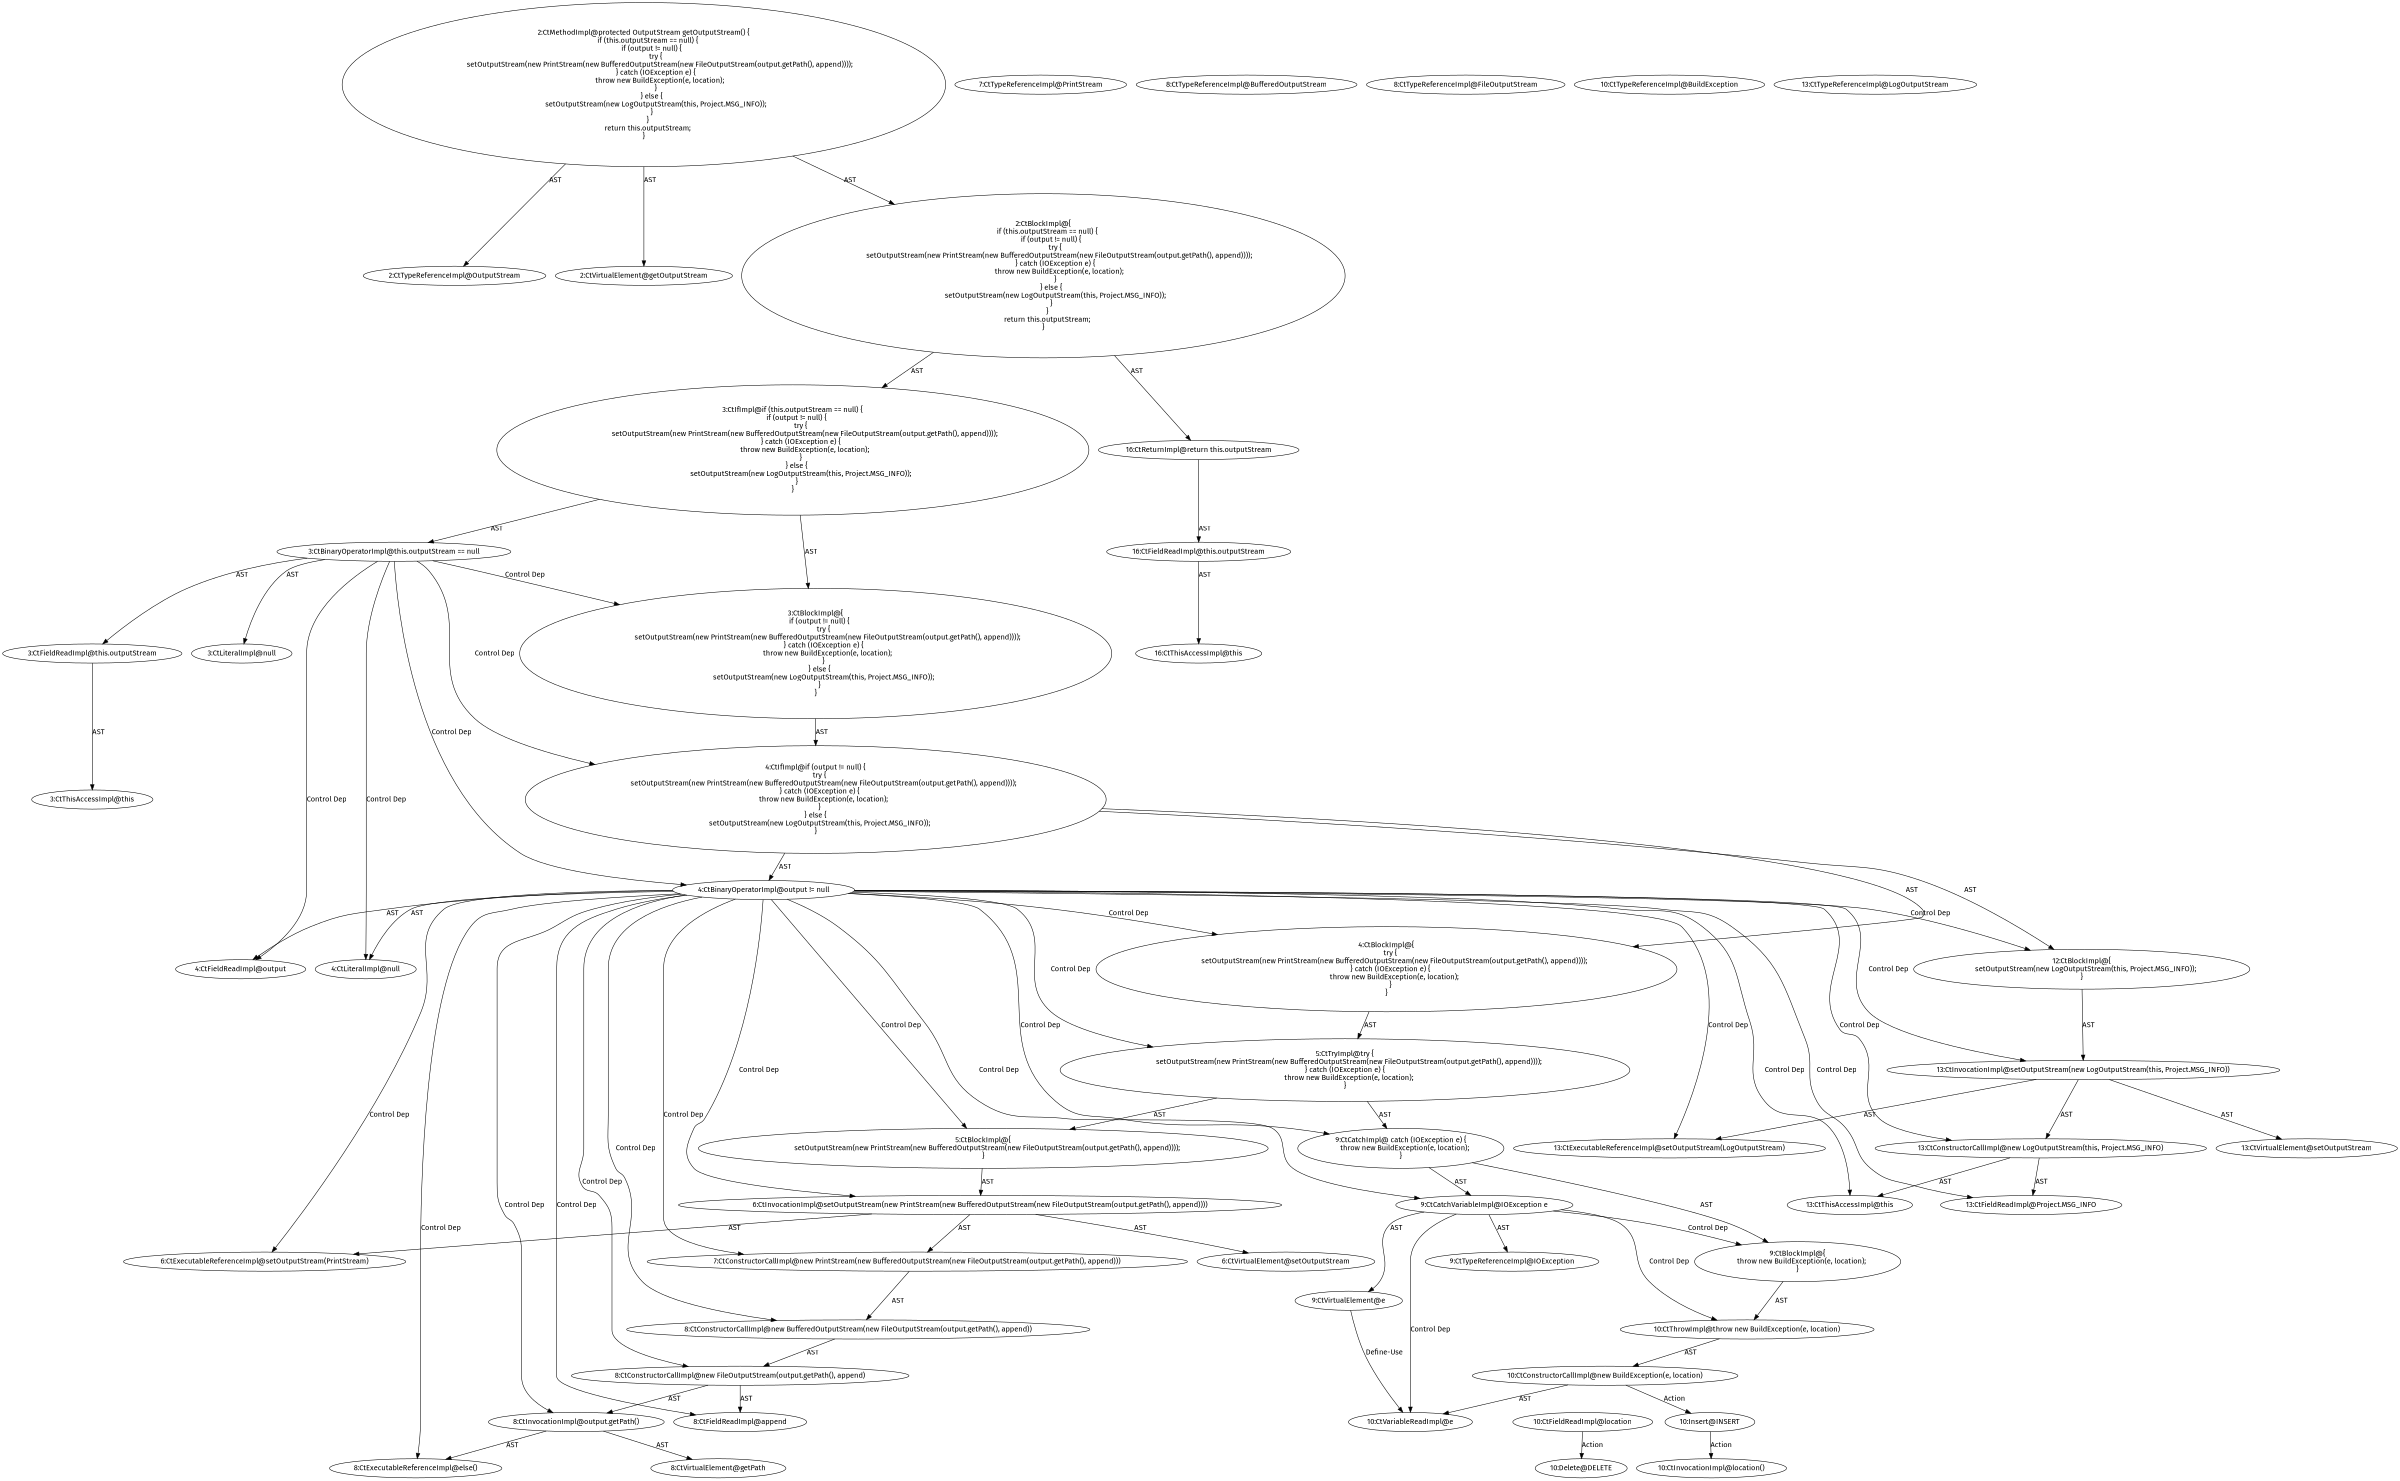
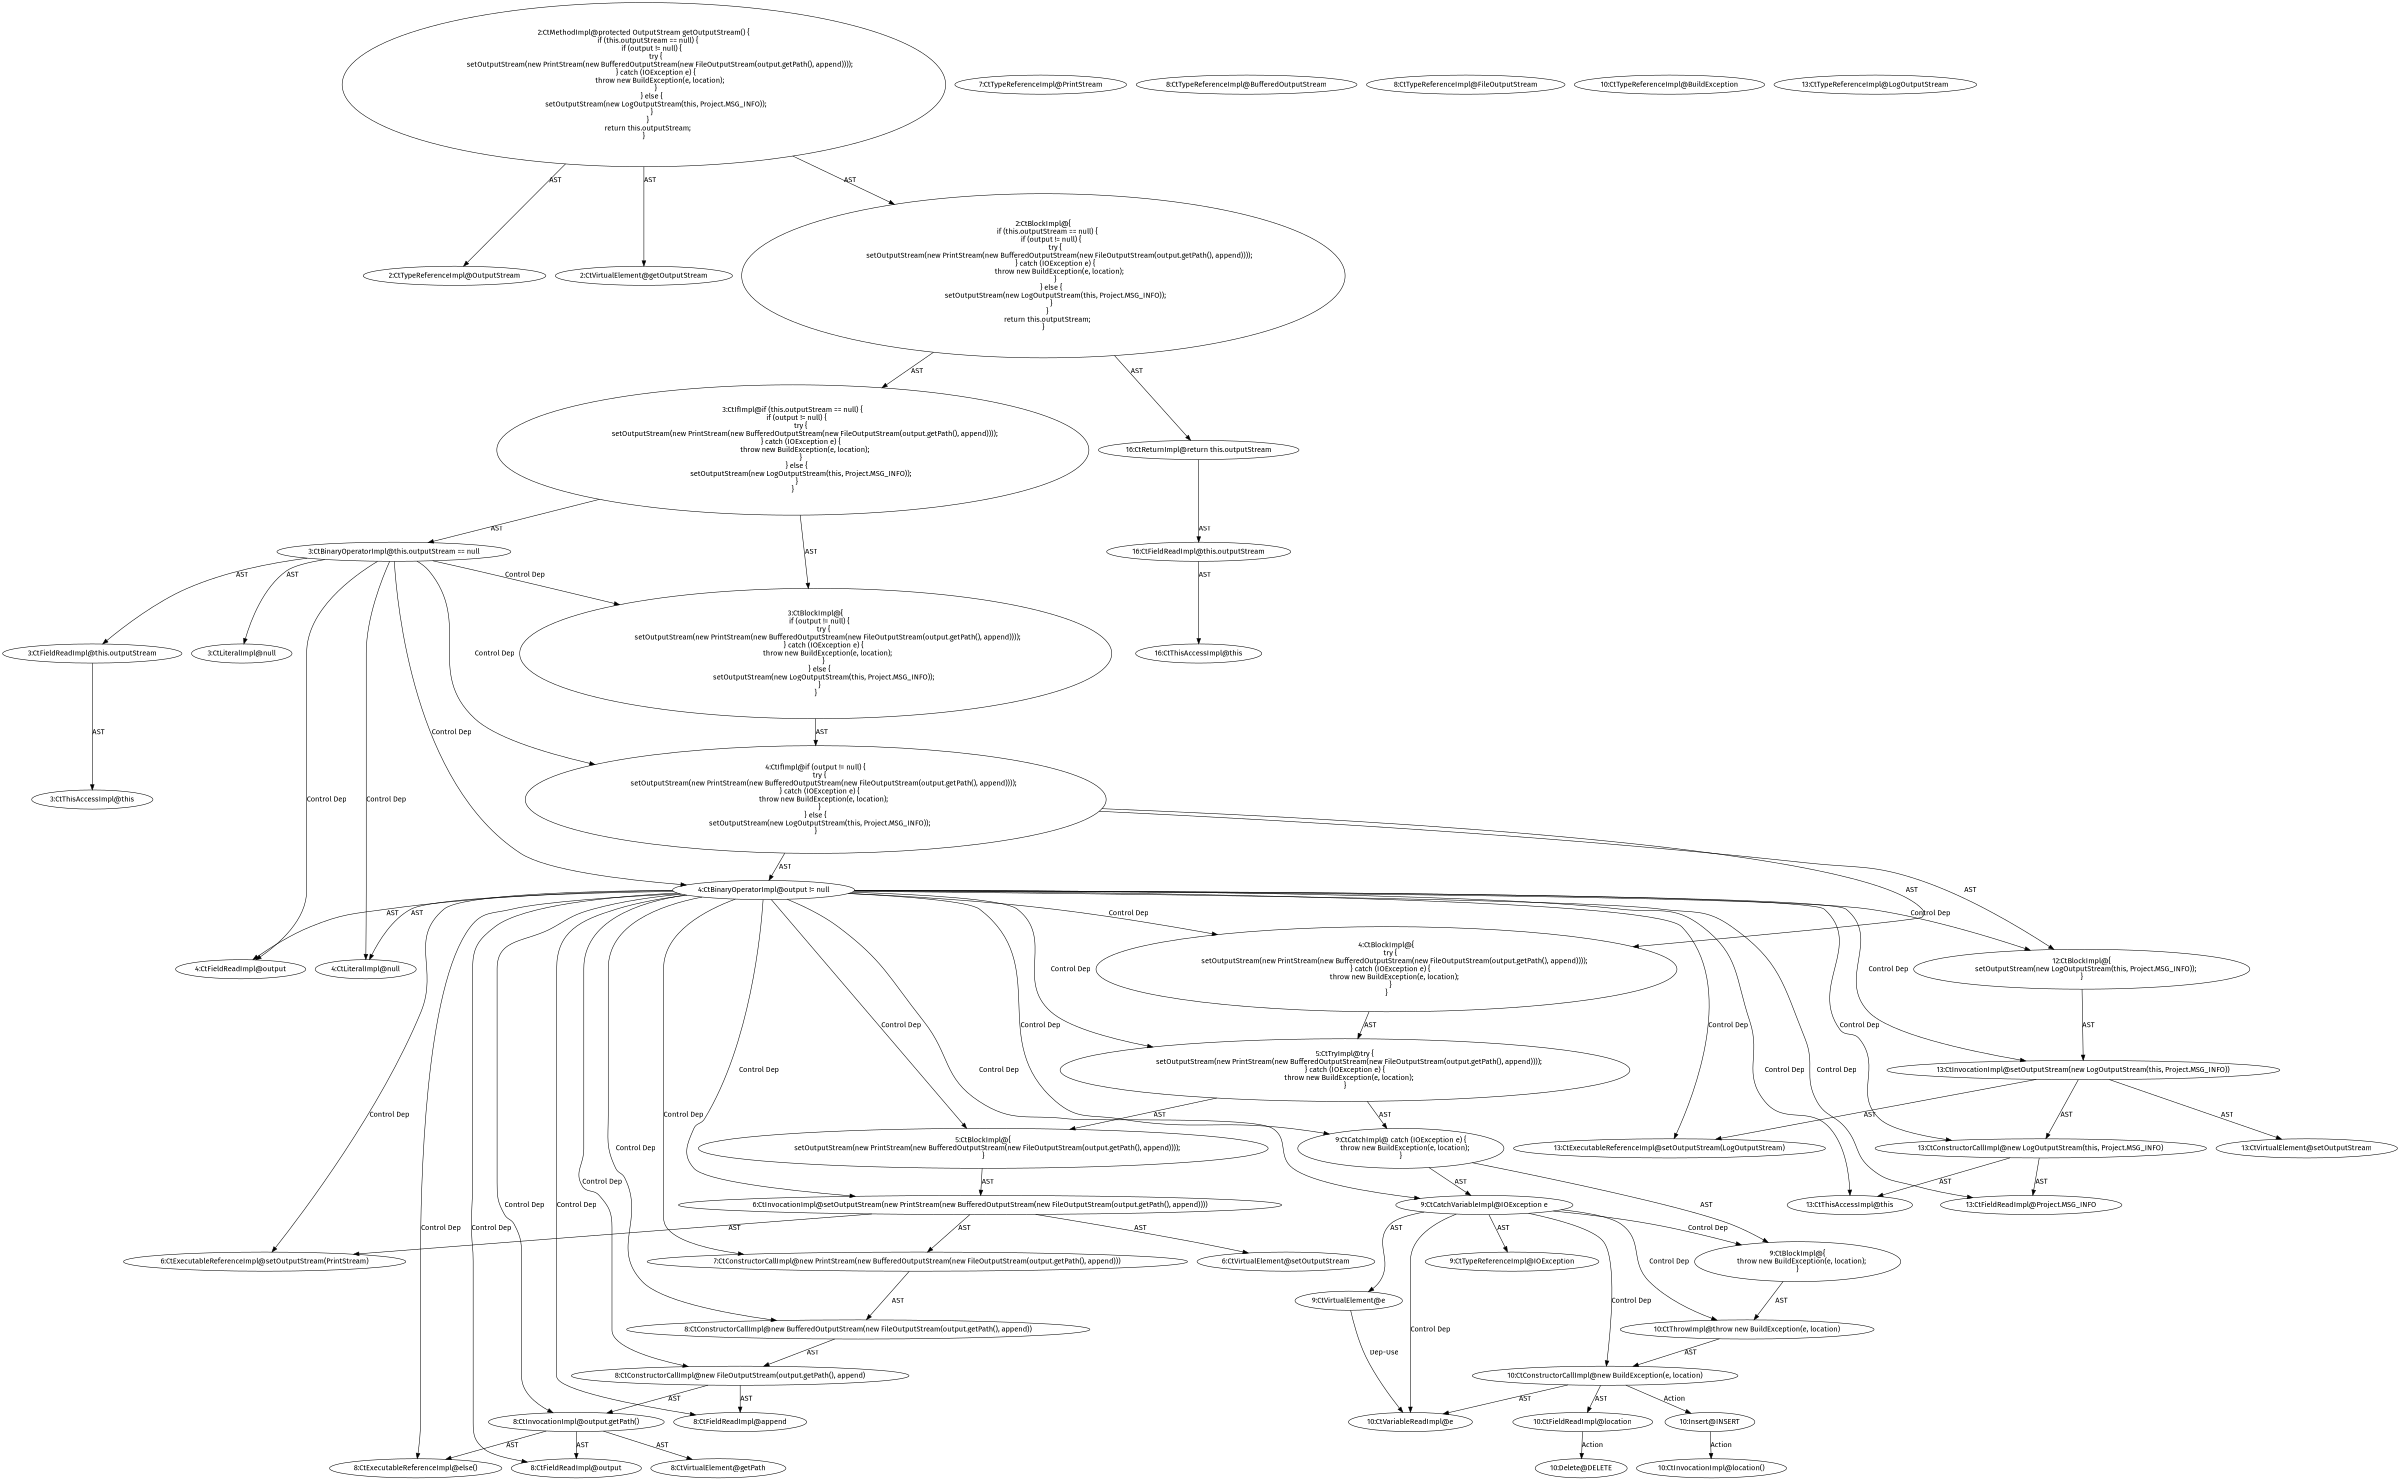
edge "9:CtCatchVariableImpl@IOException e" -> "10:CtConstructorCallImpl@new BuildException(e, location)": added, label "Control Dep"
edge "9:CtVirtualElement@e" -> "10:CtVariableReadImpl@e": label "Define-Use" -> "Dep-Use"
edge "10:CtConstructorCallImpl@new BuildException(e, location)" -> "10:CtFieldReadImpl@location": added, label "AST"
node "8:CtFieldReadImpl@output": added
